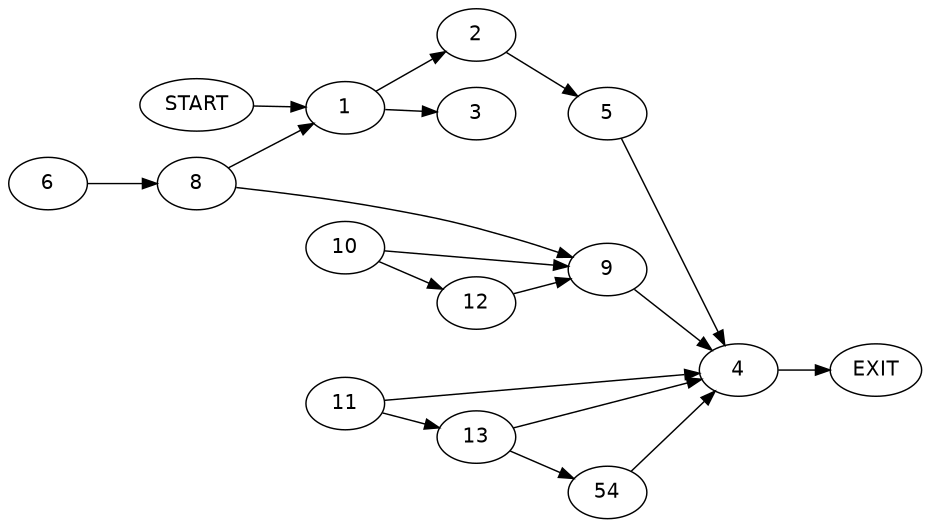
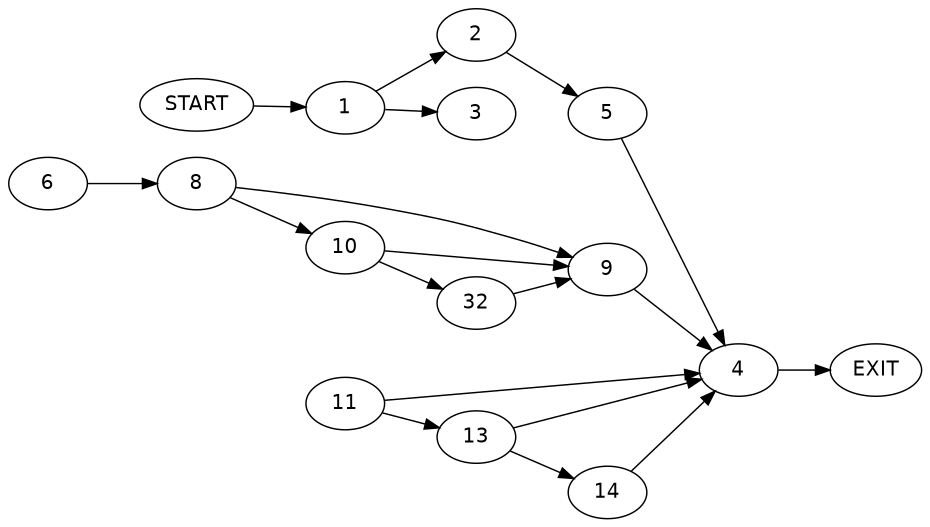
edge "8" -> "1": now "8" -> "10"
node "12": label "12" -> "32"
node "54": label "54" -> "14"
